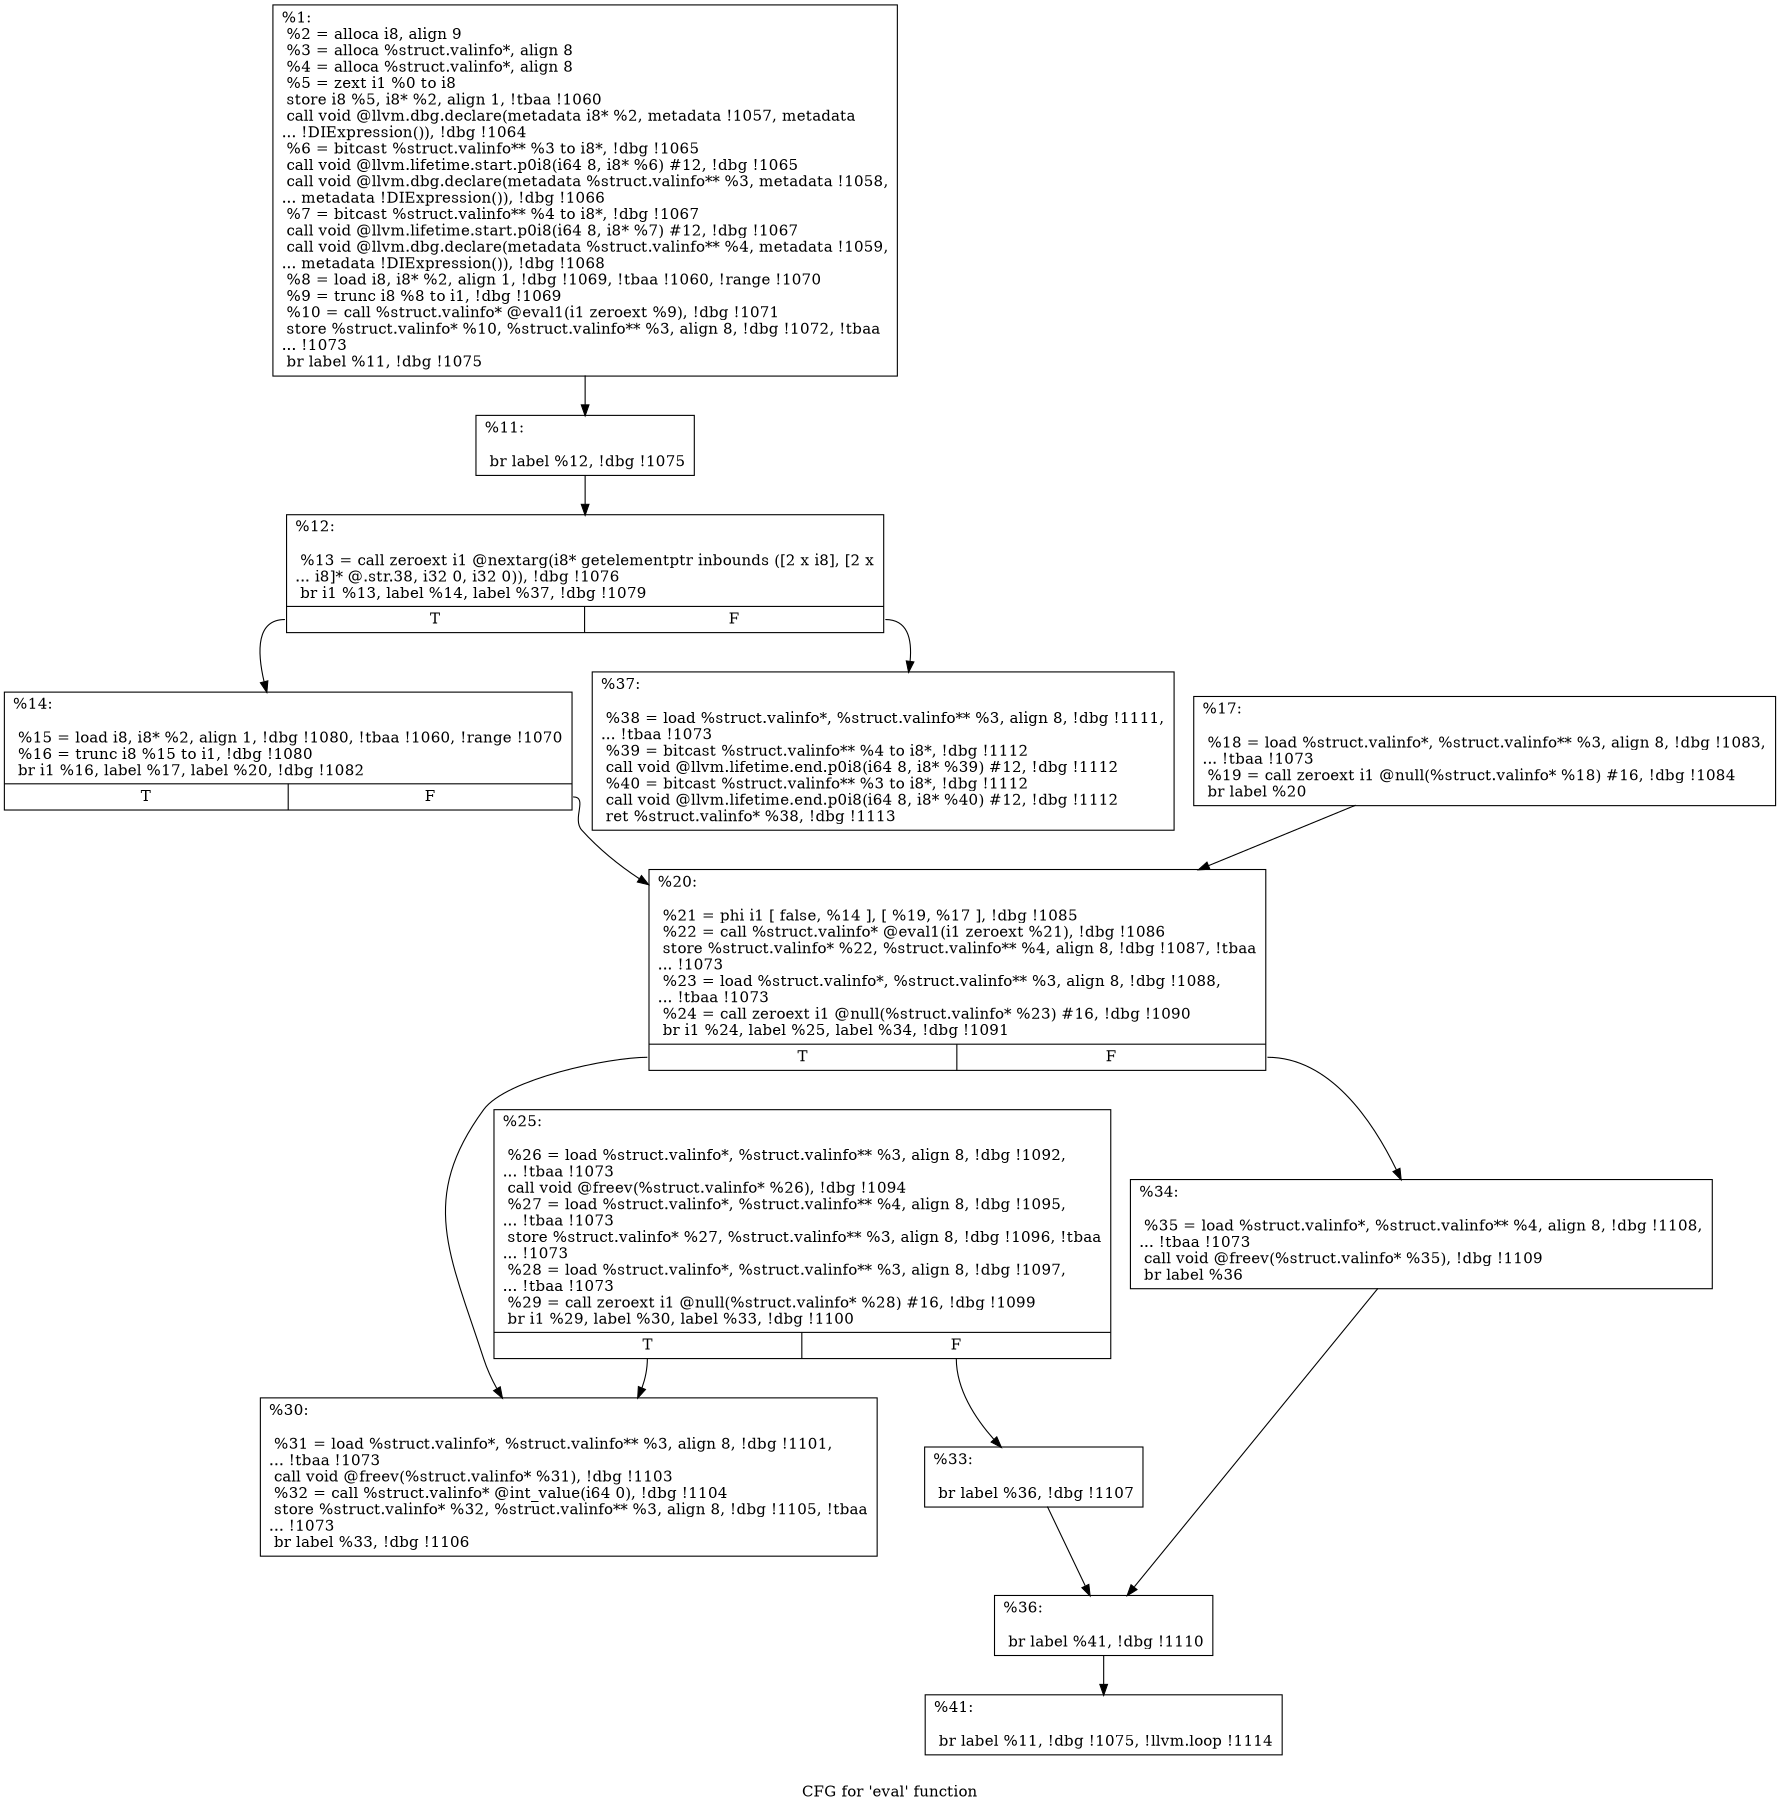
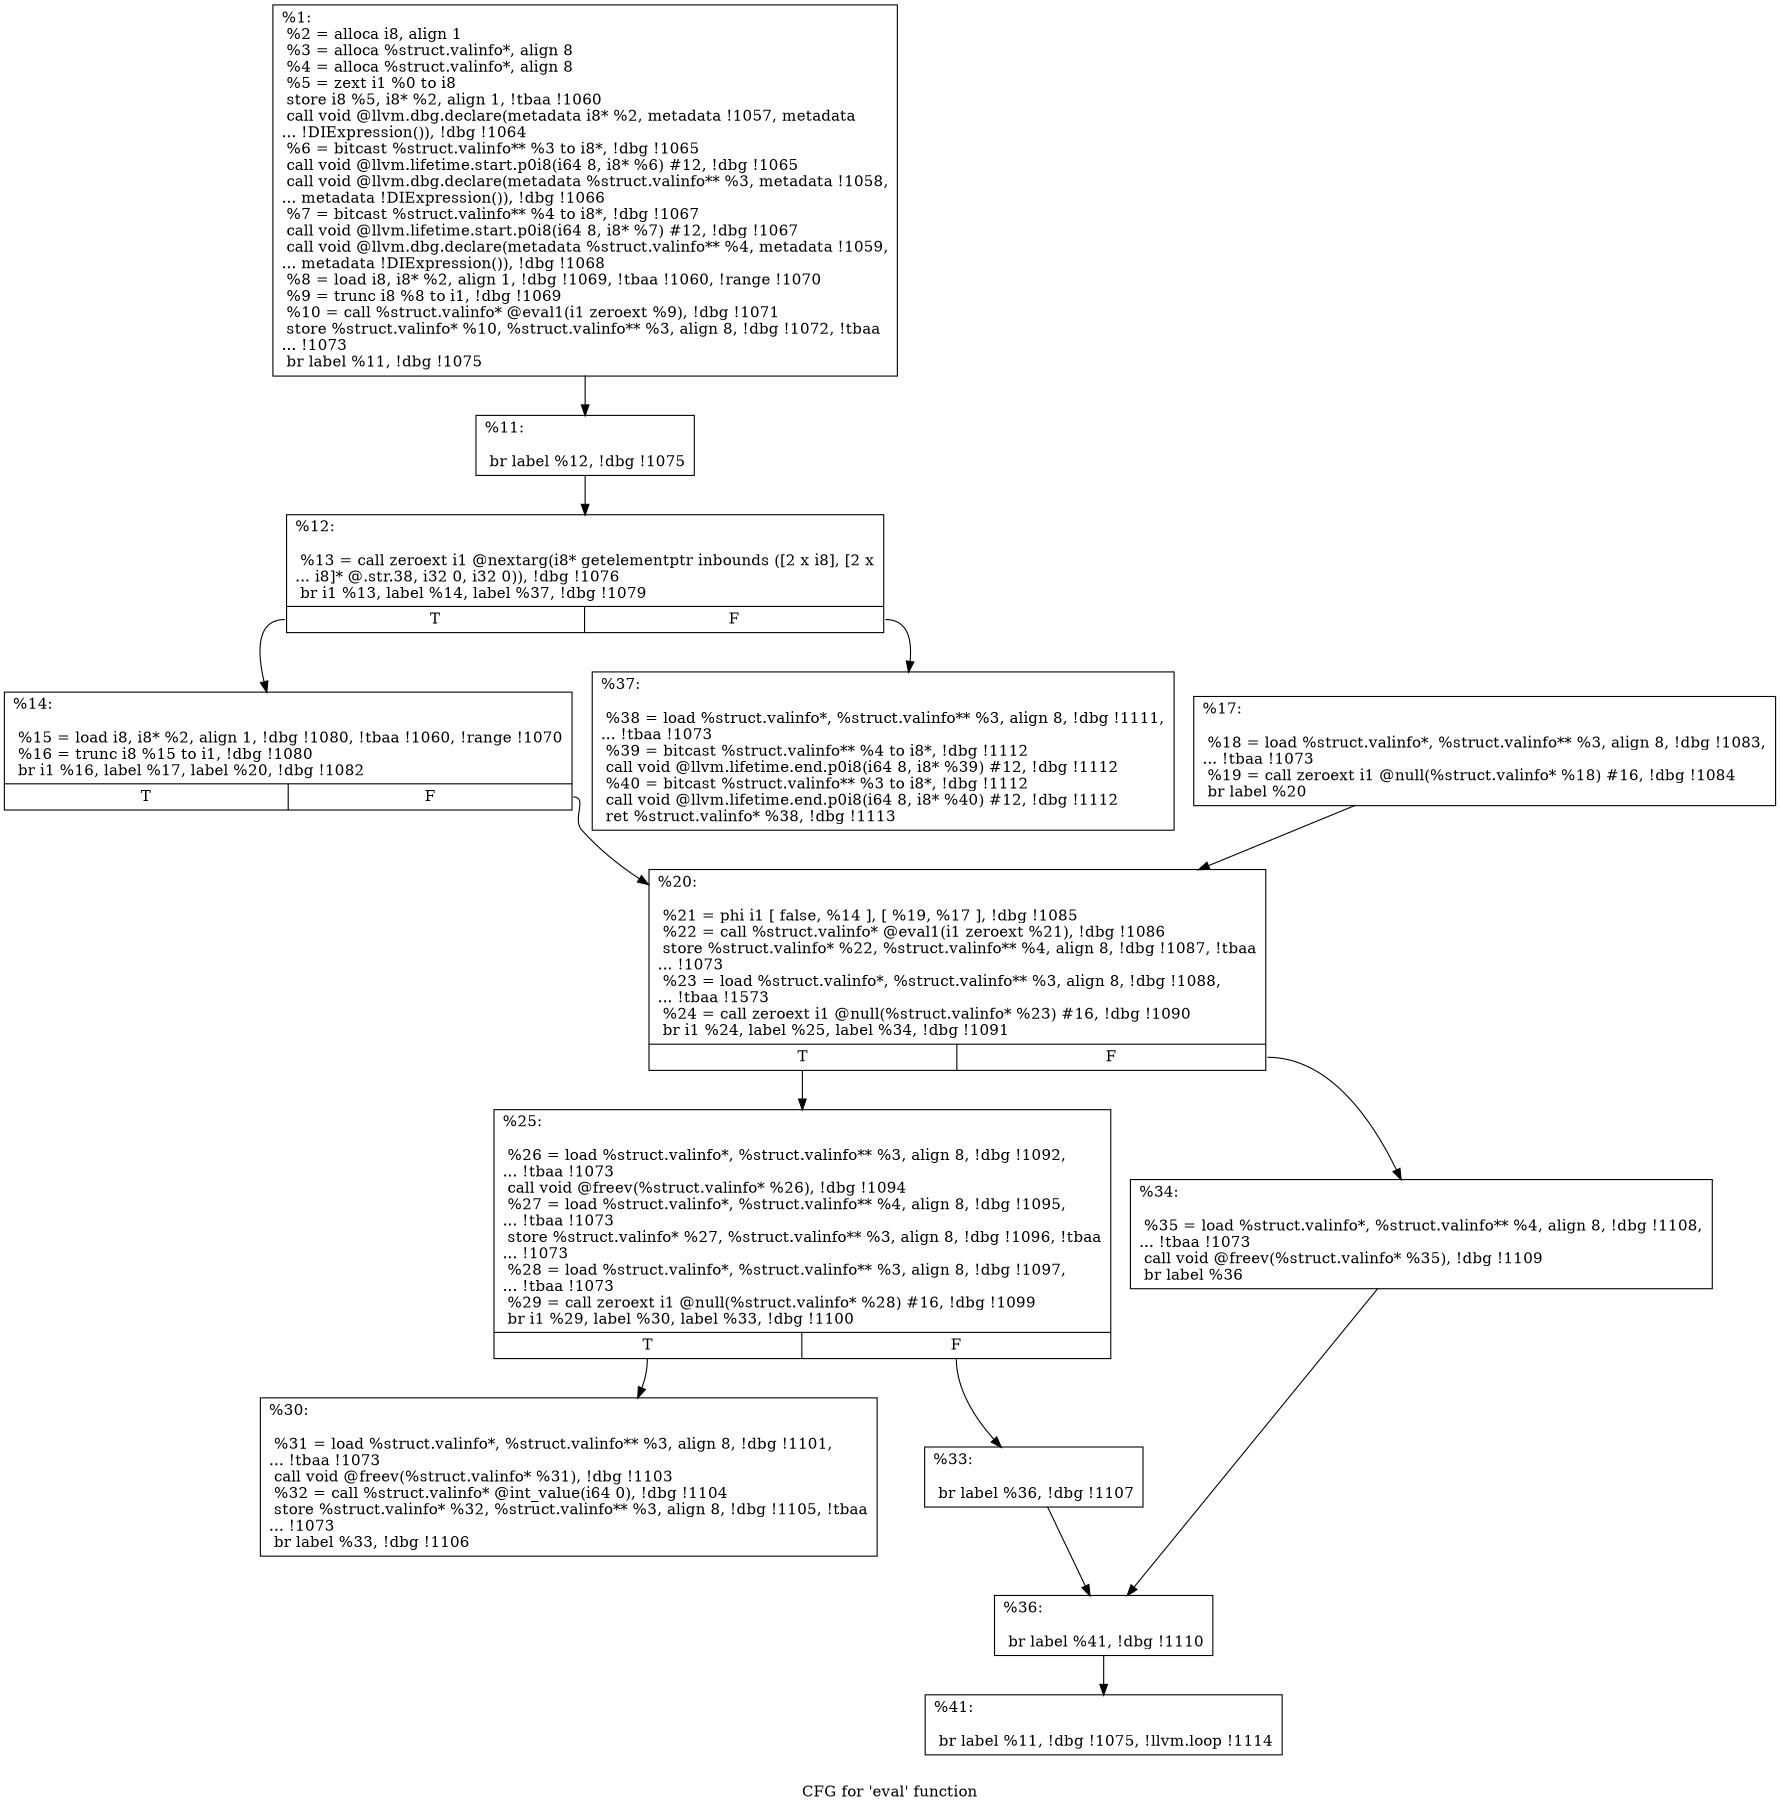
node "%1:": text "%2 = alloca i8, align 9" -> "%2 = alloca i8, align 1"
node "%20:": text "... !tbaa !1073" -> "... !tbaa !1573"
edge "%20:" -> "%30:": now "%20:" -> "%25:"
